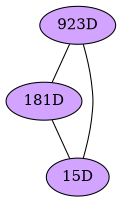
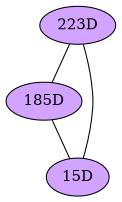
node "923D": label "923D" -> "223D"
node "181D": label "181D" -> "185D"
